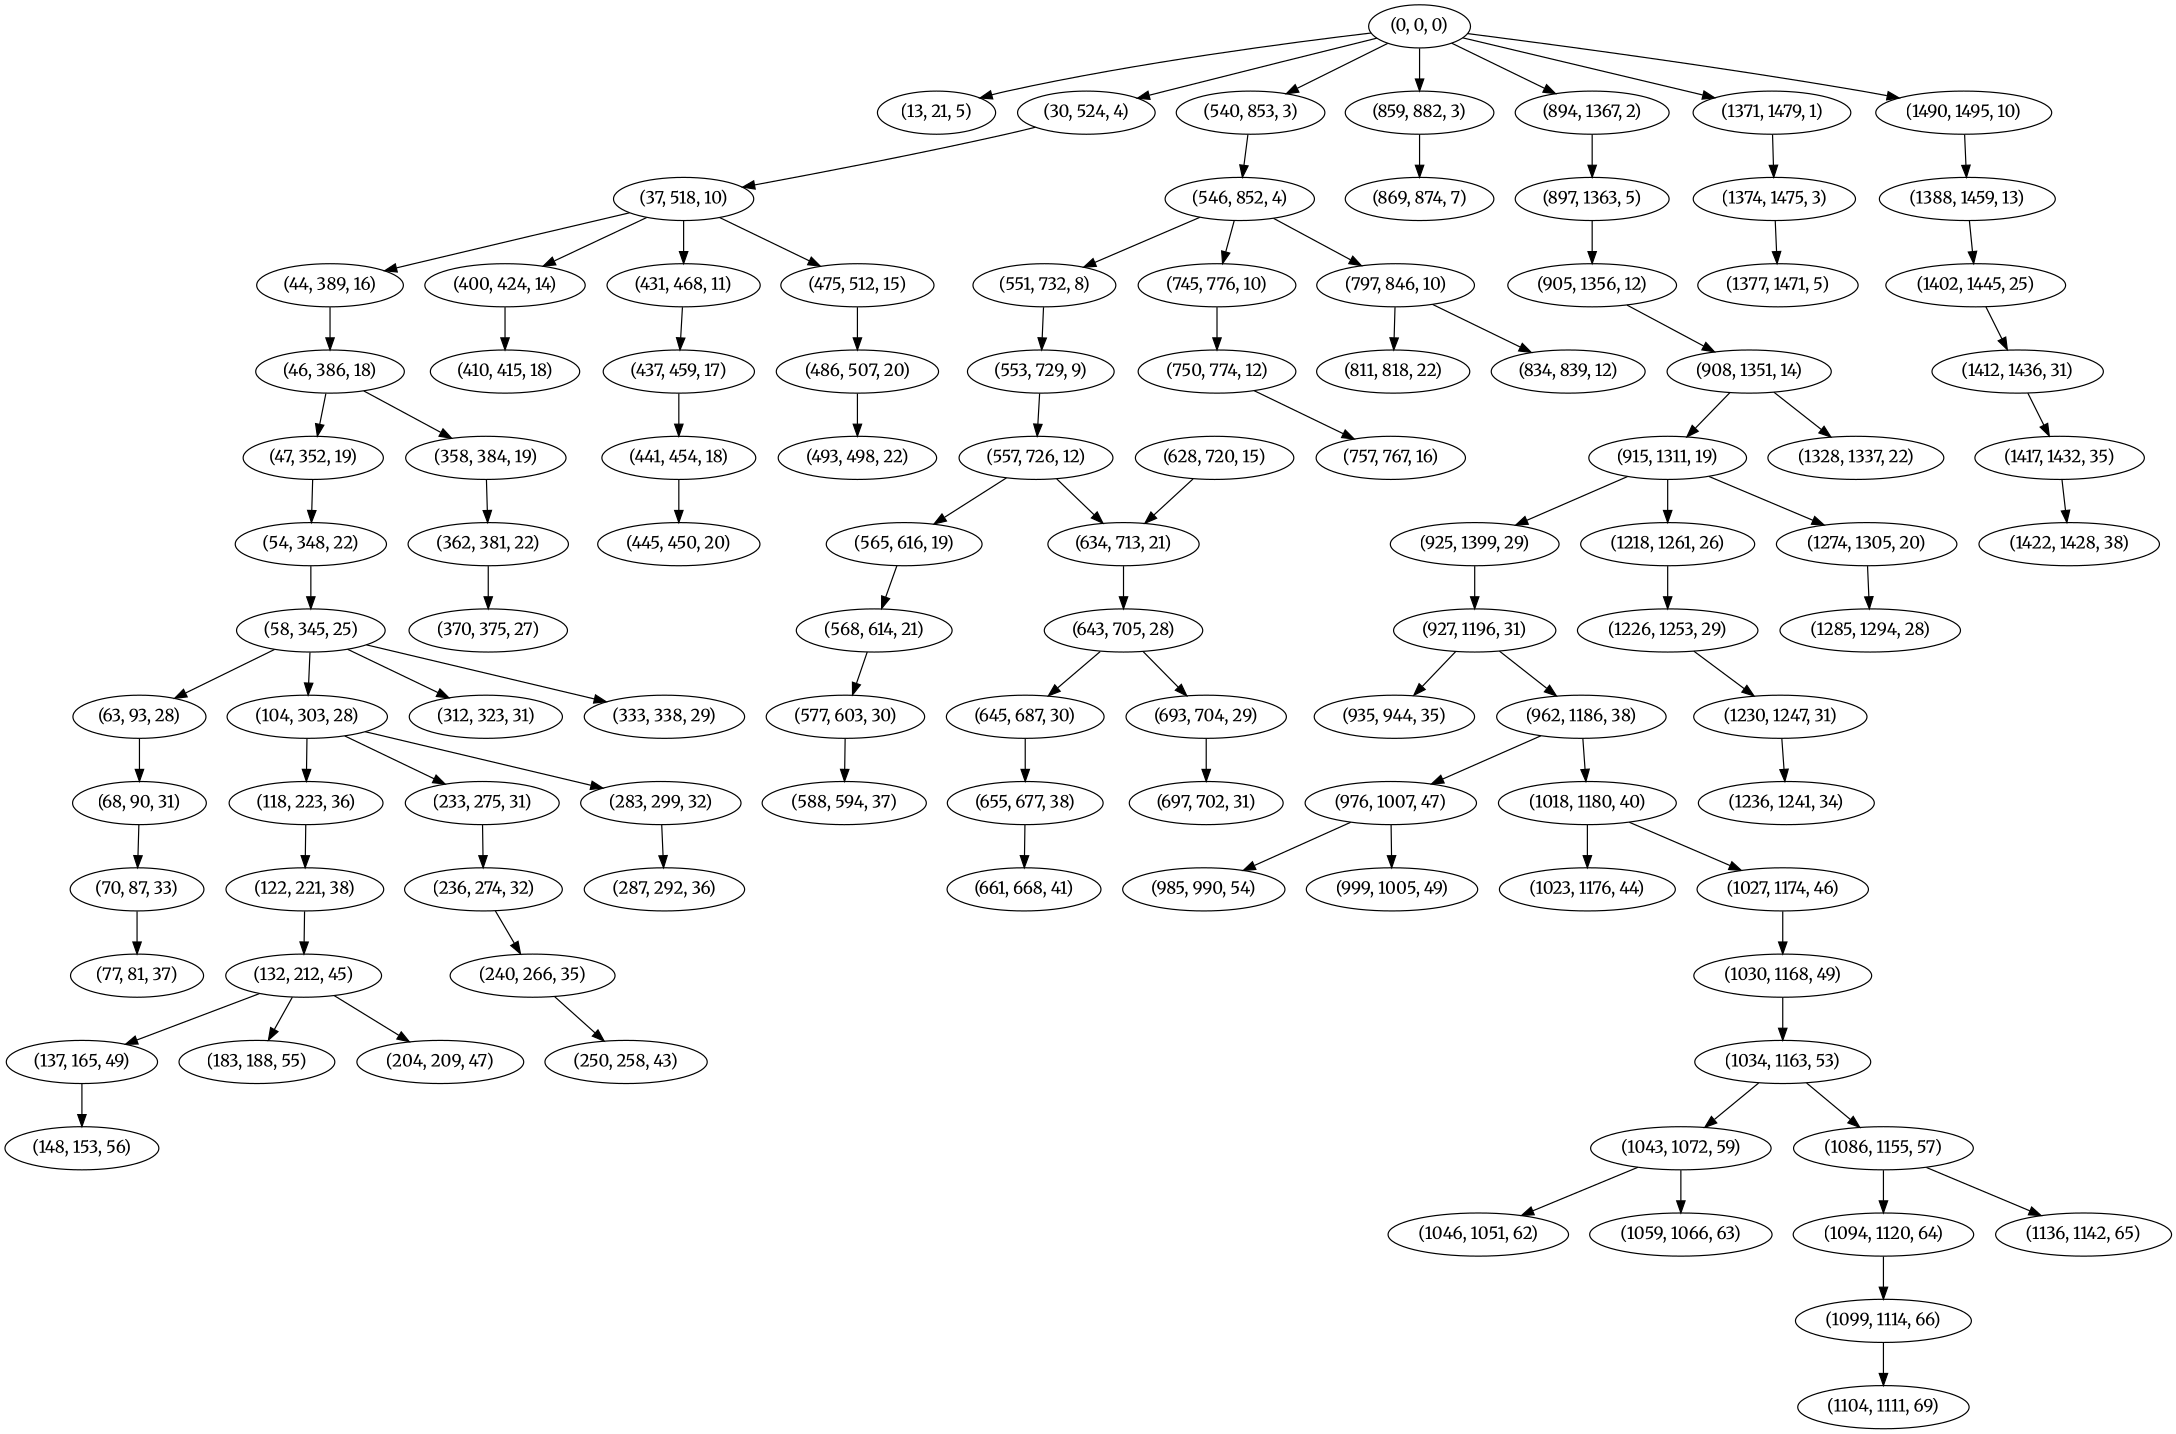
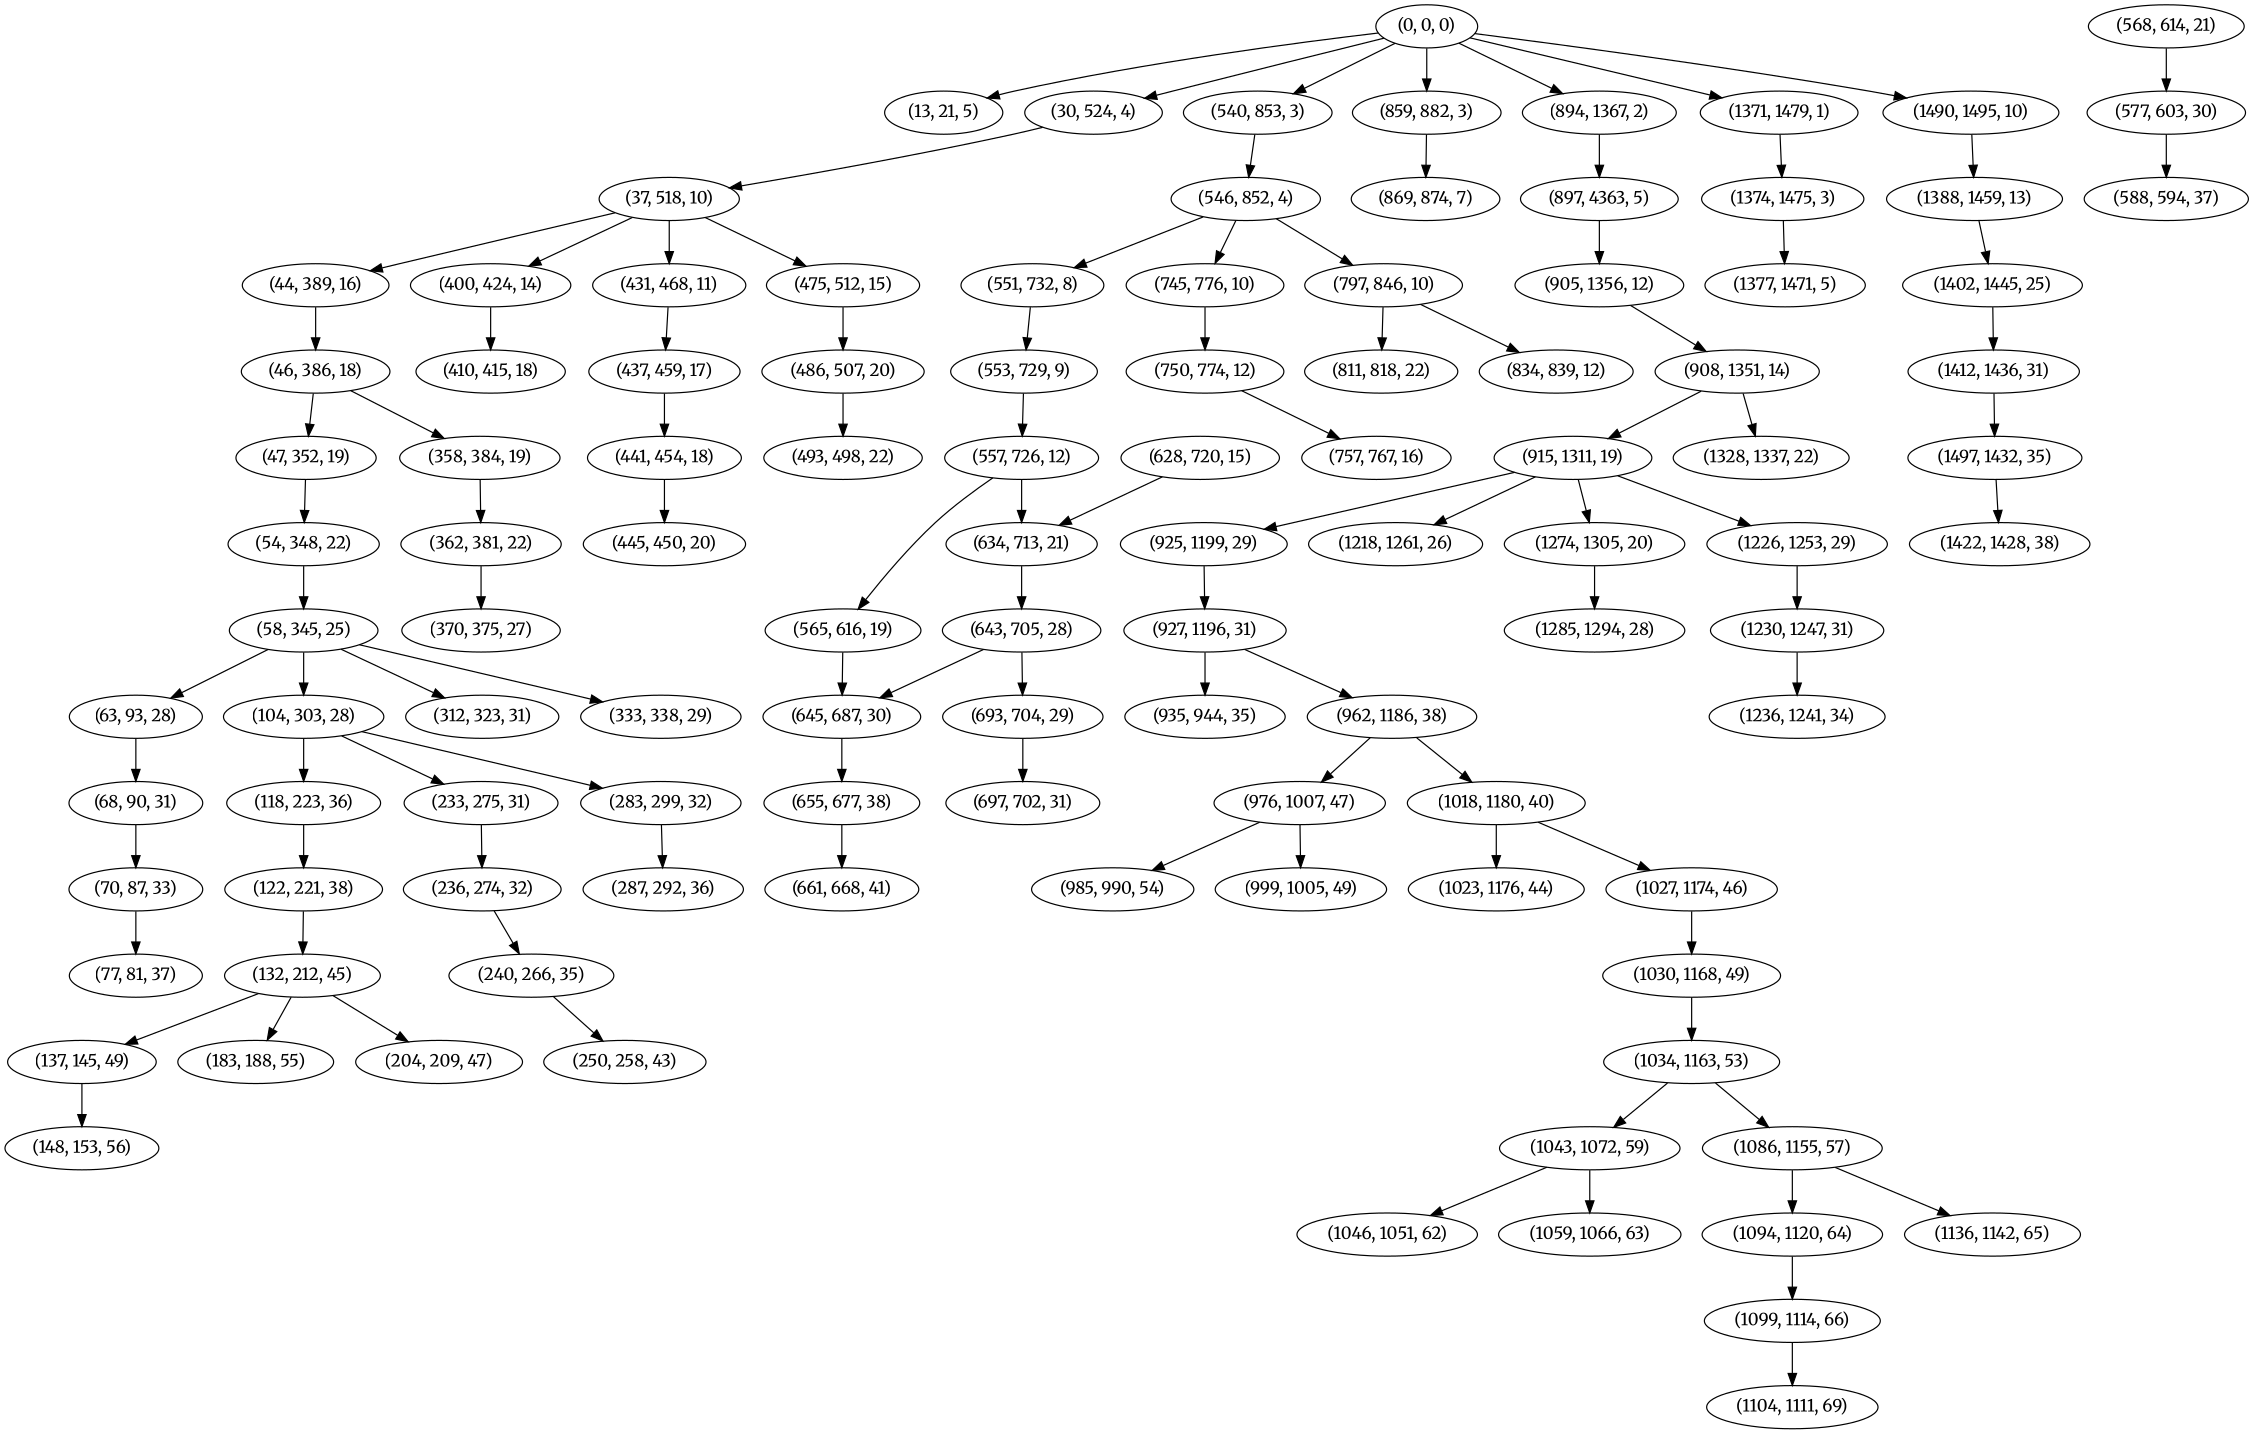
node "(897, 1363, 5)": label "(897, 1363, 5)" -> "(897, 4363, 5)"
node "(1417, 1432, 35)": label "(1417, 1432, 35)" -> "(1497, 1432, 35)"
node "(925, 1399, 29)": label "(925, 1399, 29)" -> "(925, 1199, 29)"
edge "(565, 616, 19)" -> "(568, 614, 21)": now "(565, 616, 19)" -> "(645, 687, 30)"
edge "(1218, 1261, 26)" -> "(1226, 1253, 29)": now "(915, 1311, 19)" -> "(1226, 1253, 29)"
node "(137, 165, 49)": label "(137, 165, 49)" -> "(137, 145, 49)"
